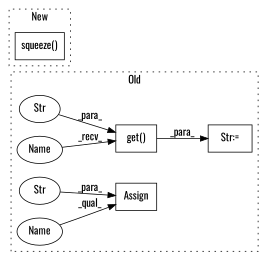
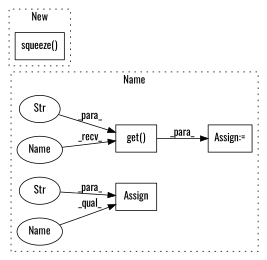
cluster "Old": label "Old" -> "Name"
node "Str:=": label "Str:=" -> "Assign:="
